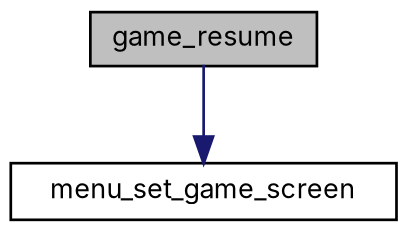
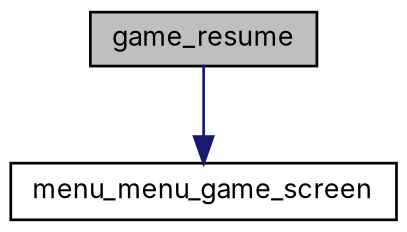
node "menu_set_game_screen": label "menu_set_game_screen" -> "menu_menu_game_screen"
